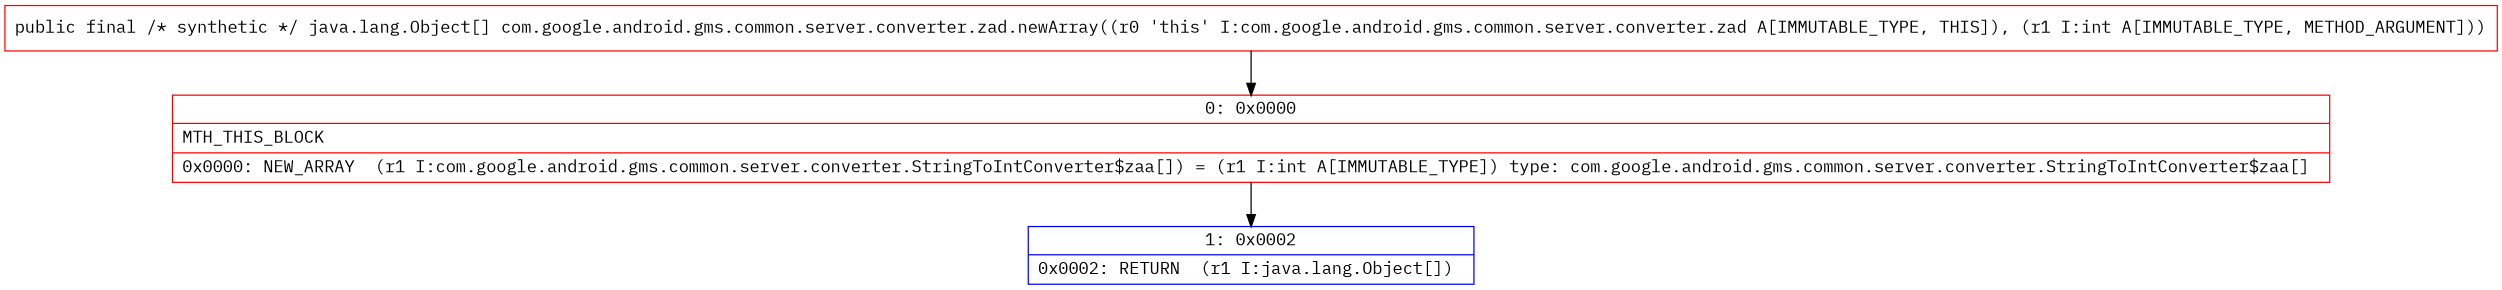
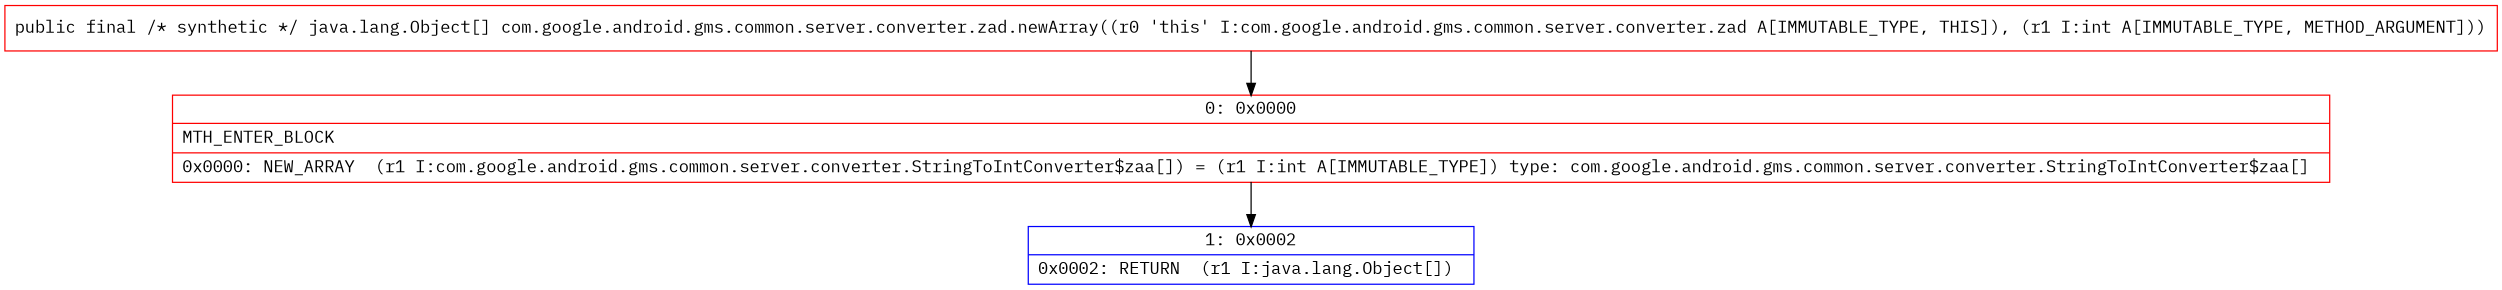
node "0: 0x0000": text "MTH_THIS_BLOCK" -> "MTH_ENTER_BLOCK"
